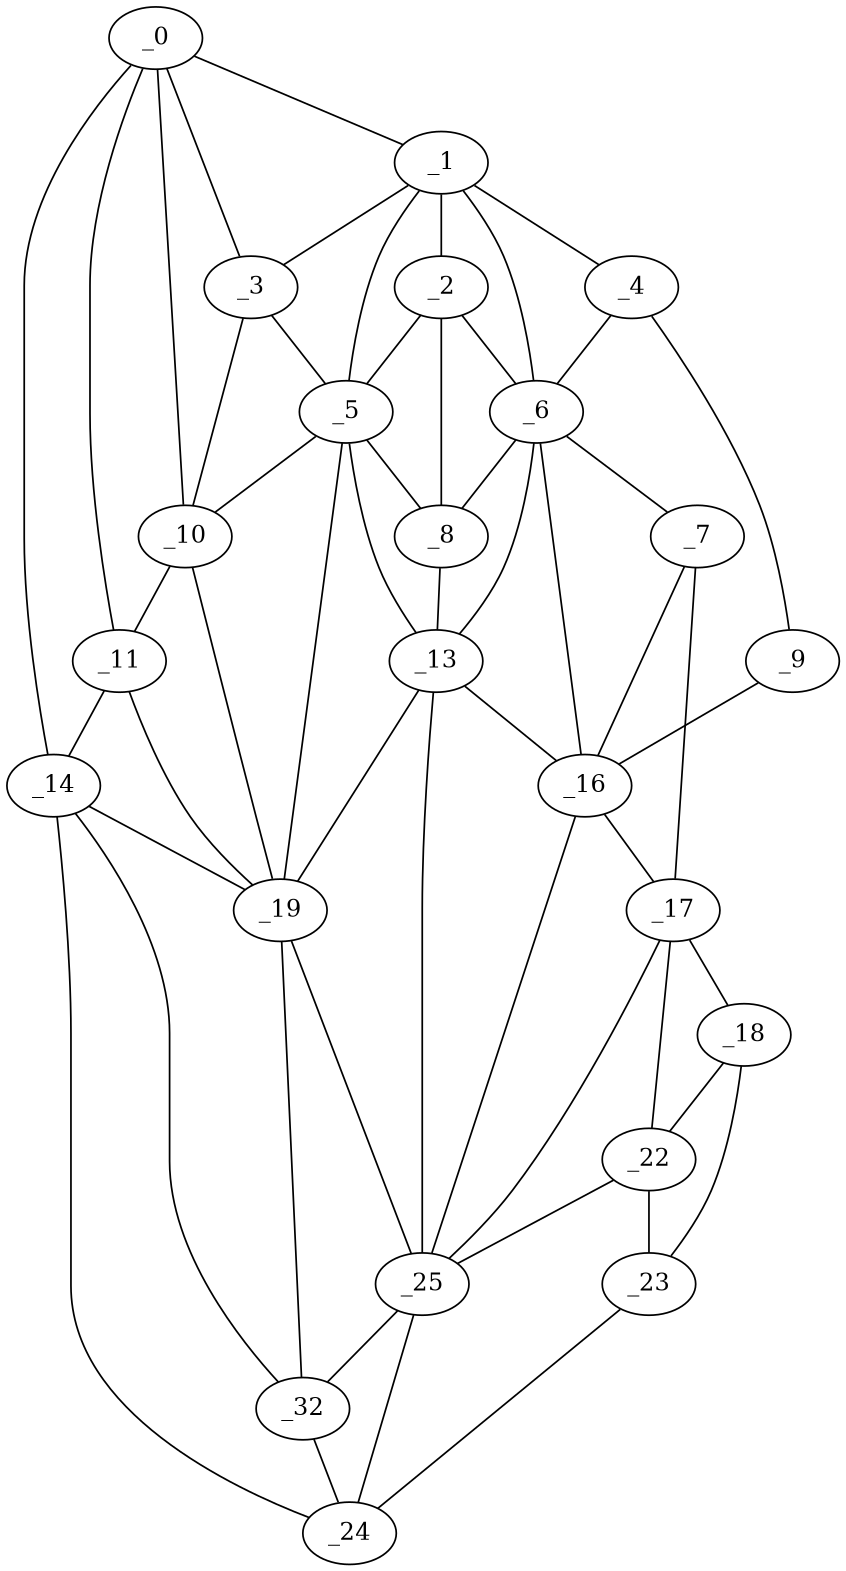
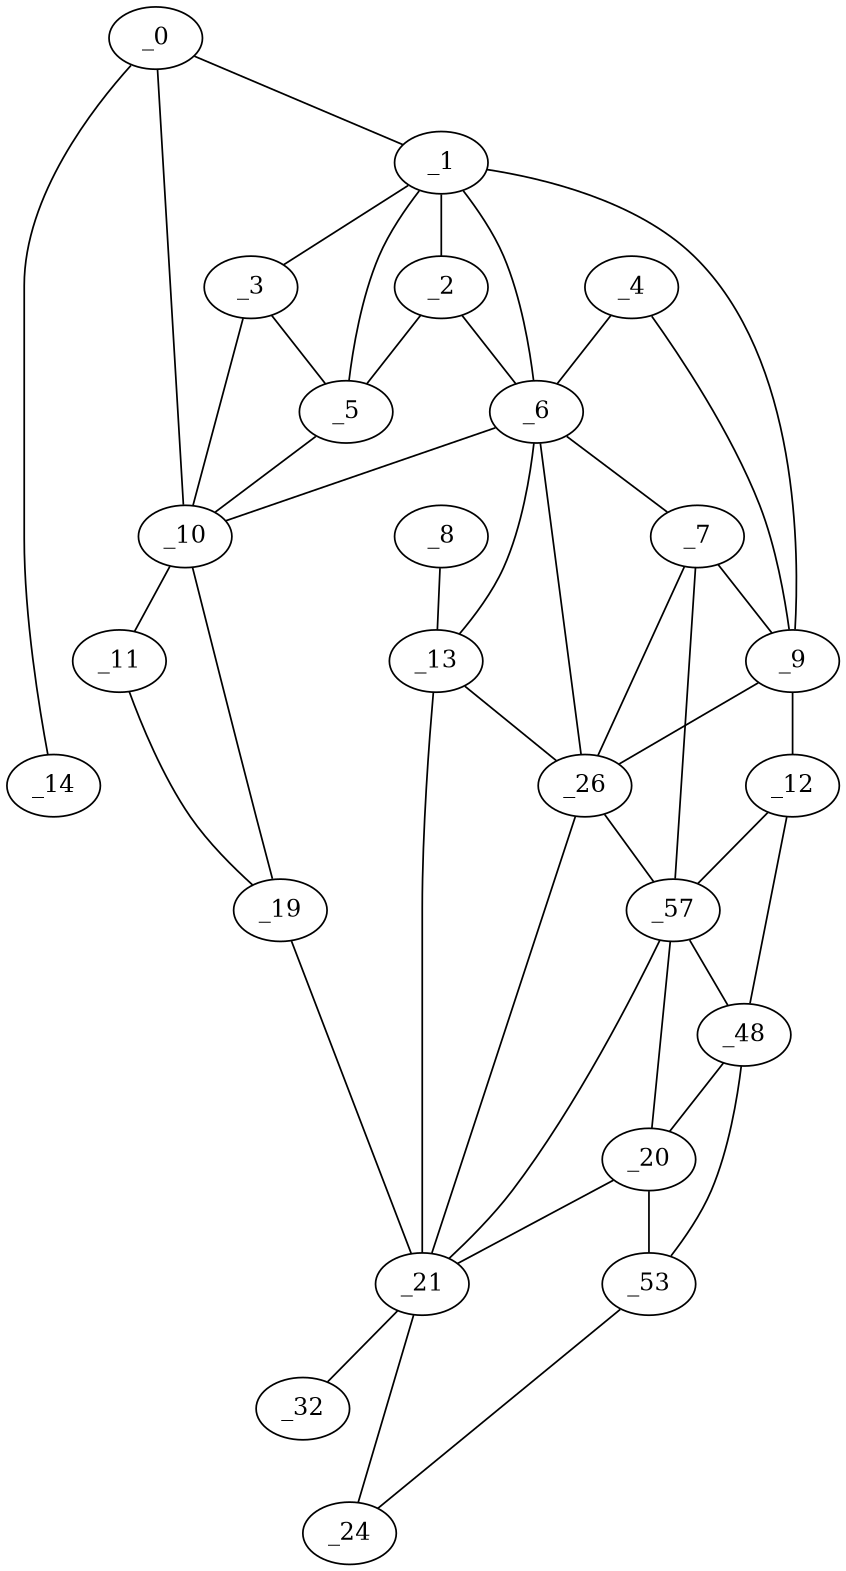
edge "_0" -- "_3": removed
edge "_1" -- "_4": now "_1" -- "_9"
edge "_0" -- "_11": removed
edge "_2" -- "_8": removed
edge "_5" -- "_8": removed
edge "_6" -- "_8": now "_6" -- "_10"
edge "_5" -- "_13": removed
edge "_7" -- "_9": added
edge "_5" -- "_19": removed
edge "_11" -- "_14": removed
edge "_13" -- "_19": removed
node "_16": label "_16" -> "_26"
node "_12": added
edge "_14" -- "_19": removed
node "_17": label "_17" -> "_57"
node "_18": label "_18" -> "_48"
edge "_14" -- "_32": removed
edge "_19" -- "_32": removed
node "_22": label "_22" -> "_20"
edge "_14" -- "_24": removed
node "_25": label "_25" -> "_21"
node "_23": label "_23" -> "_53"
edge "_32" -- "_24": removed
